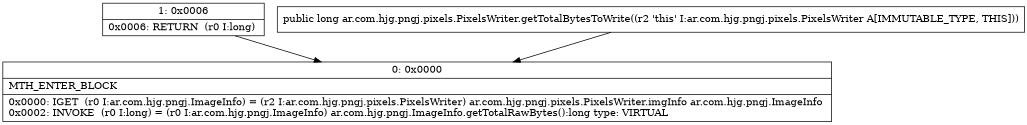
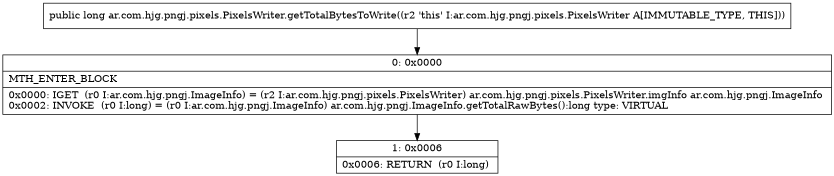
edge "1: 0x0006" -> "0: 0x0000": reversed
